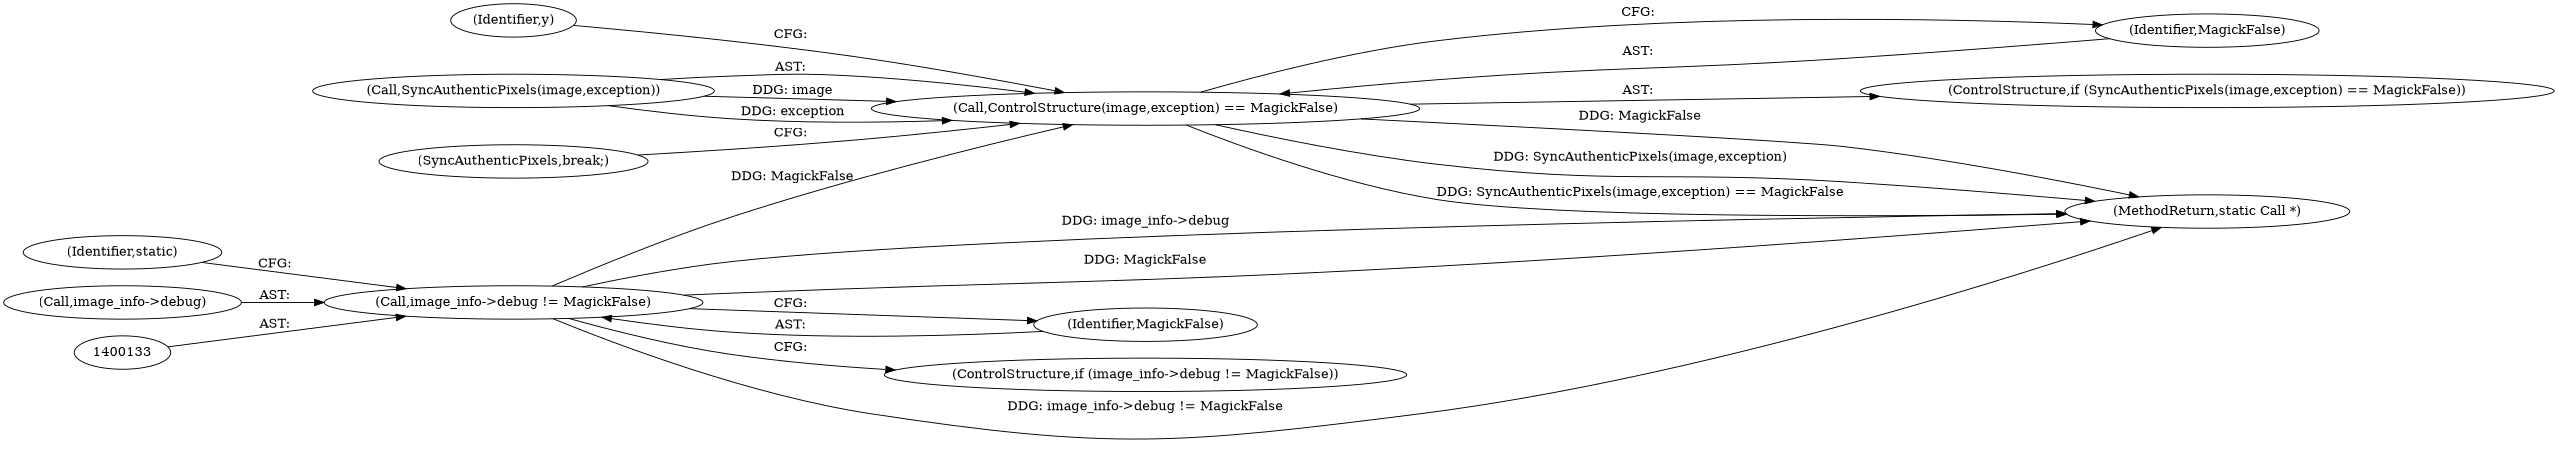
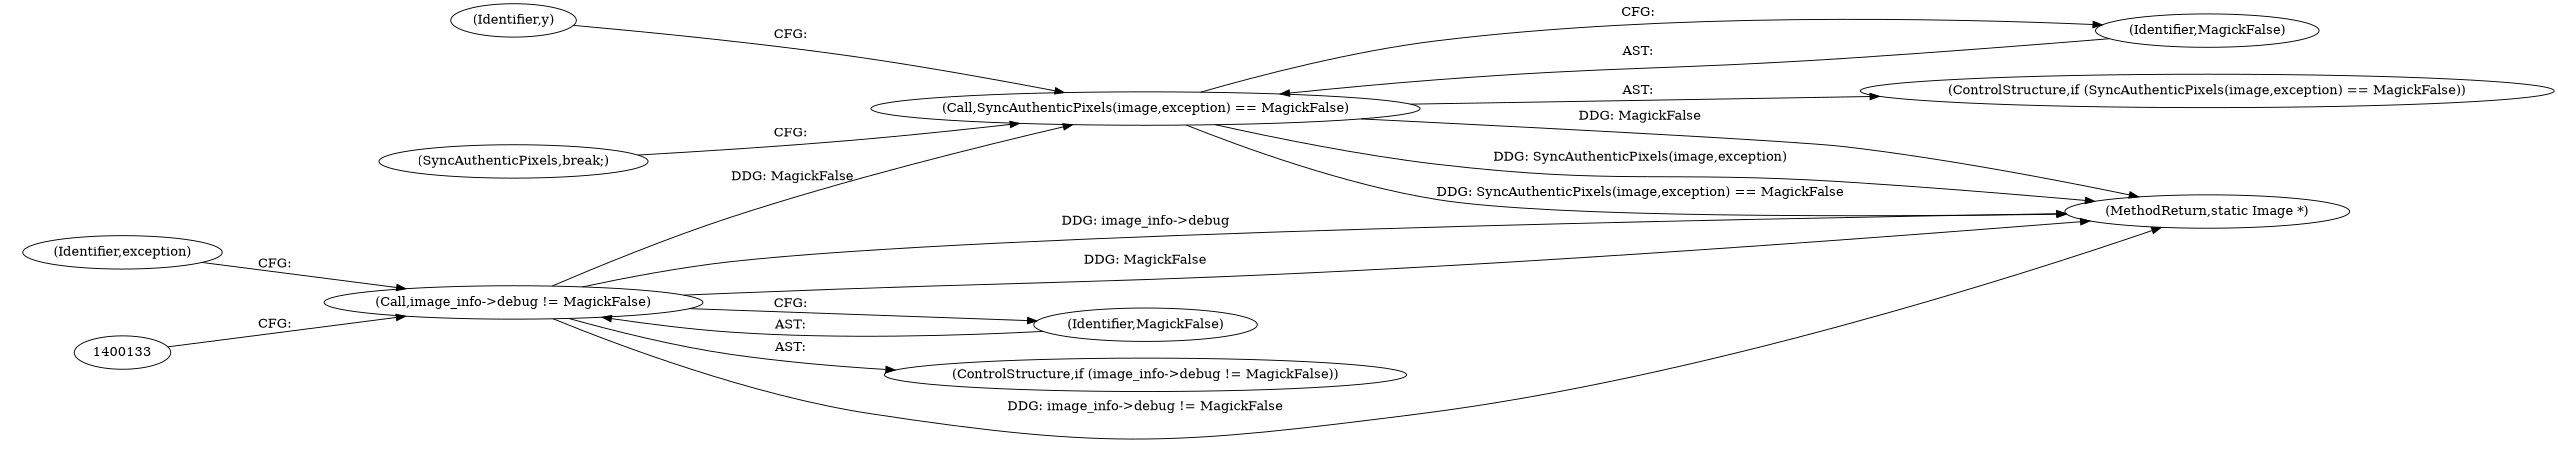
node "(Call,SyncAuthenticPixels(image,exception))": removed
node "(Call,ControlStructure(image,exception) == MagickFalse)": label "(Call,ControlStructure(image,exception) == MagickFalse)" -> "(Call,SyncAuthenticPixels(image,exception) == MagickFalse)"
node "(MethodReturn,static Call *)": label "(MethodReturn,static Call *)" -> "(MethodReturn,static Image *)"
node "(Identifier,static)": label "(Identifier,static)" -> "(Identifier,exception)"
node "(Call,image_info->debug)": removed
edge "1400133" -> "(Call,image_info->debug != MagickFalse)": label "AST: " -> "CFG: "
edge "(Call,image_info->debug != MagickFalse)" -> "(ControlStructure,if (image_info->debug != MagickFalse))": label "CFG: " -> "AST: "
